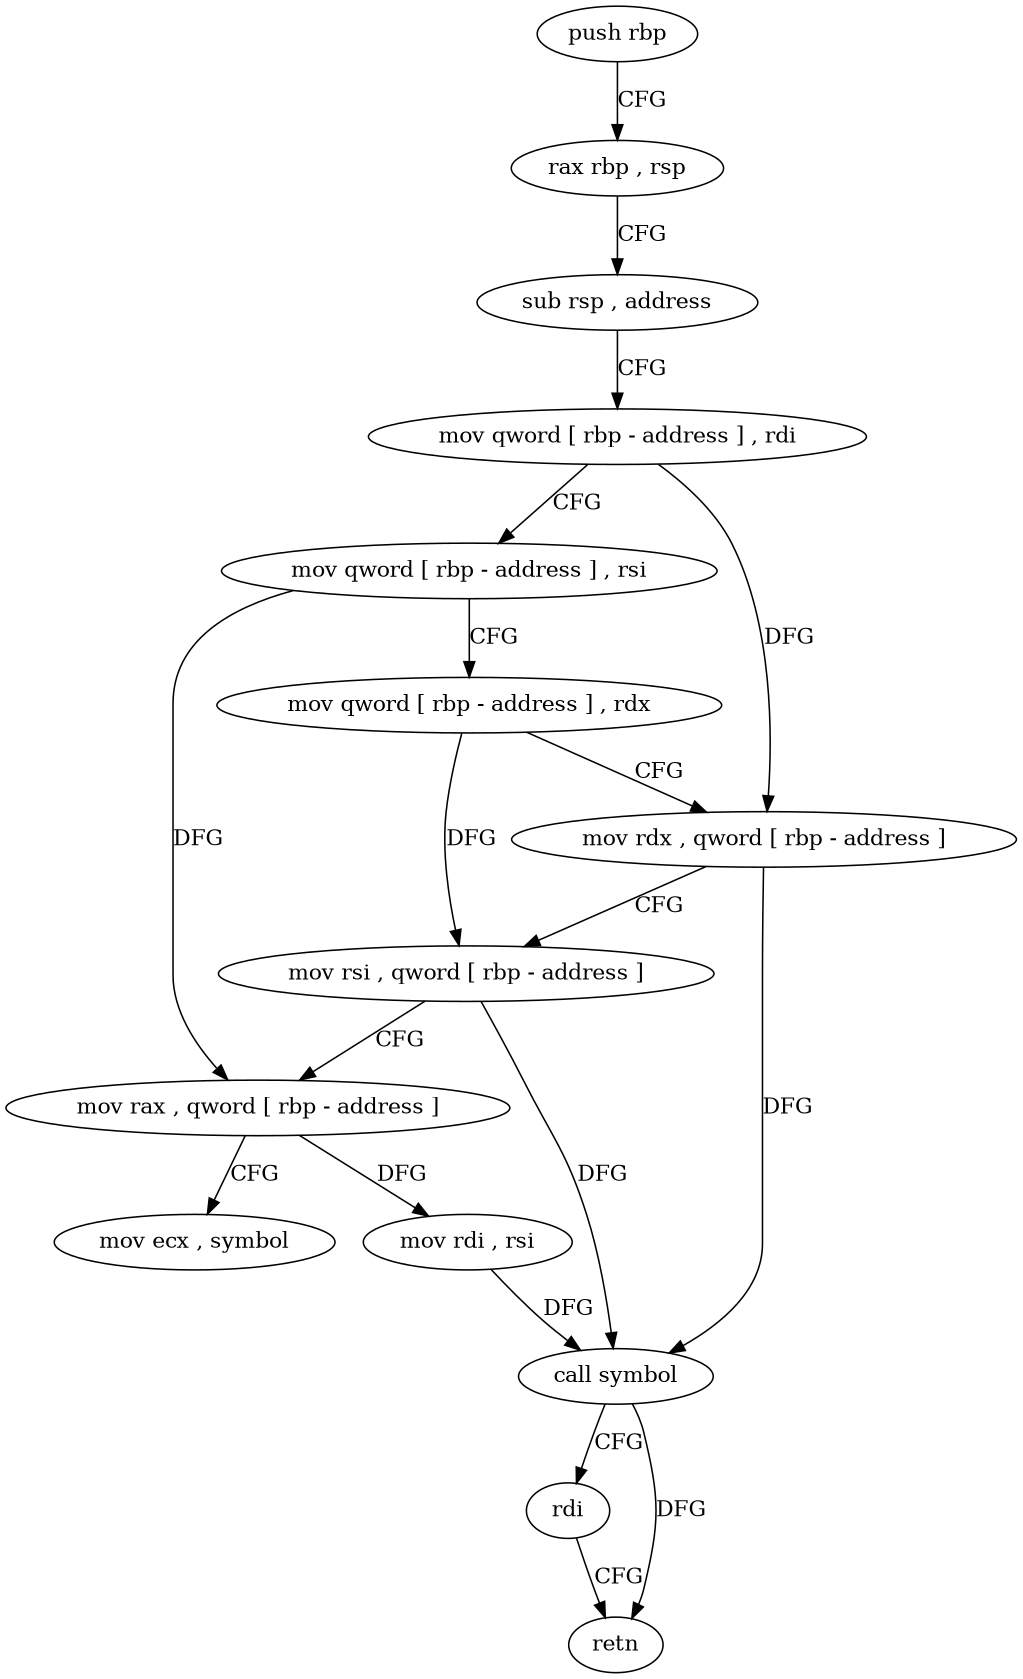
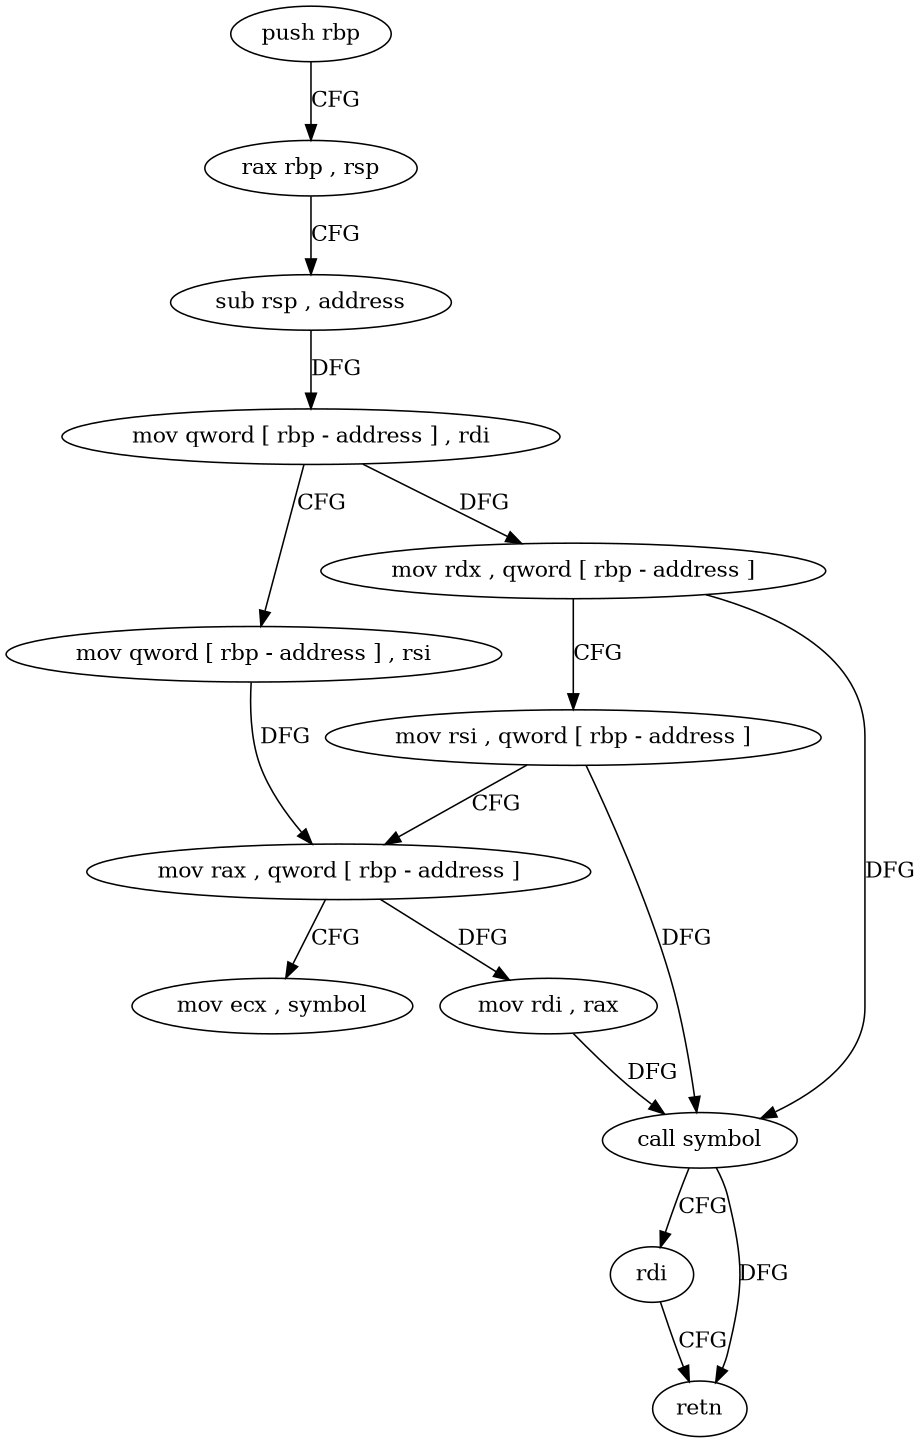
edge "sub rsp , address" -> "mov qword [ rbp - address ] , rdi": label "CFG" -> "DFG"
node "mov qword [ rbp - address ] , rdx": removed
node "mov rdi , rsi": label "mov rdi , rsi" -> "mov rdi , rax"
